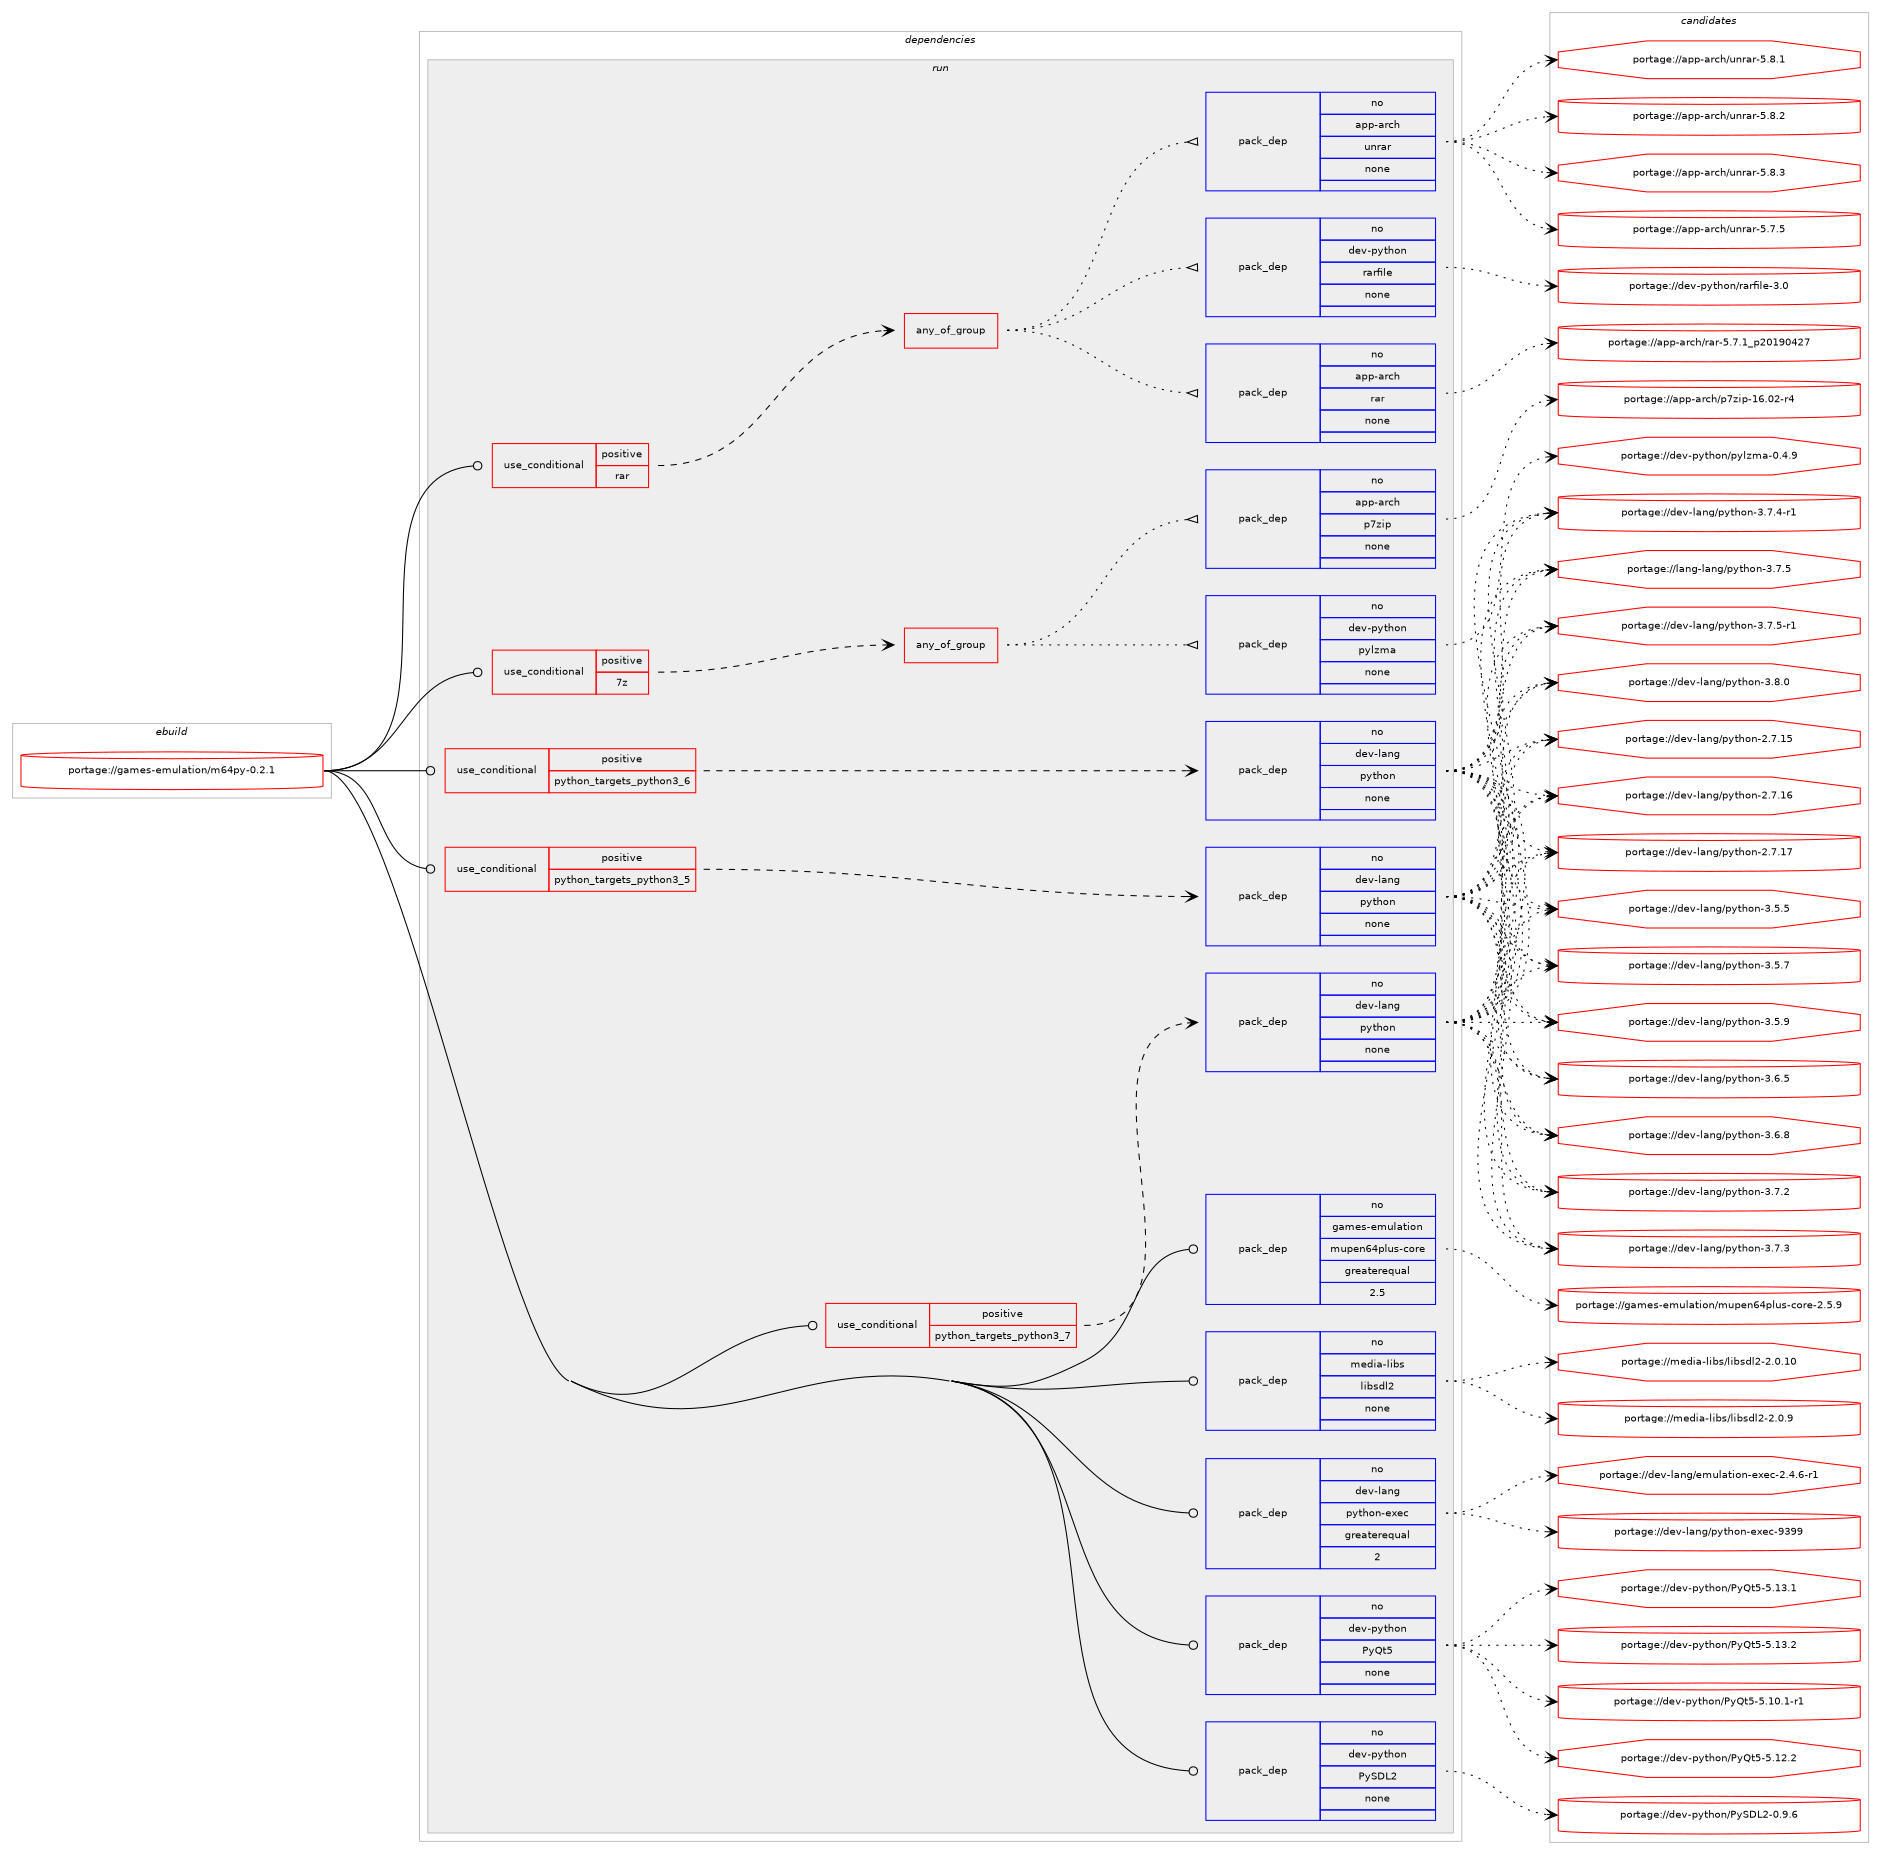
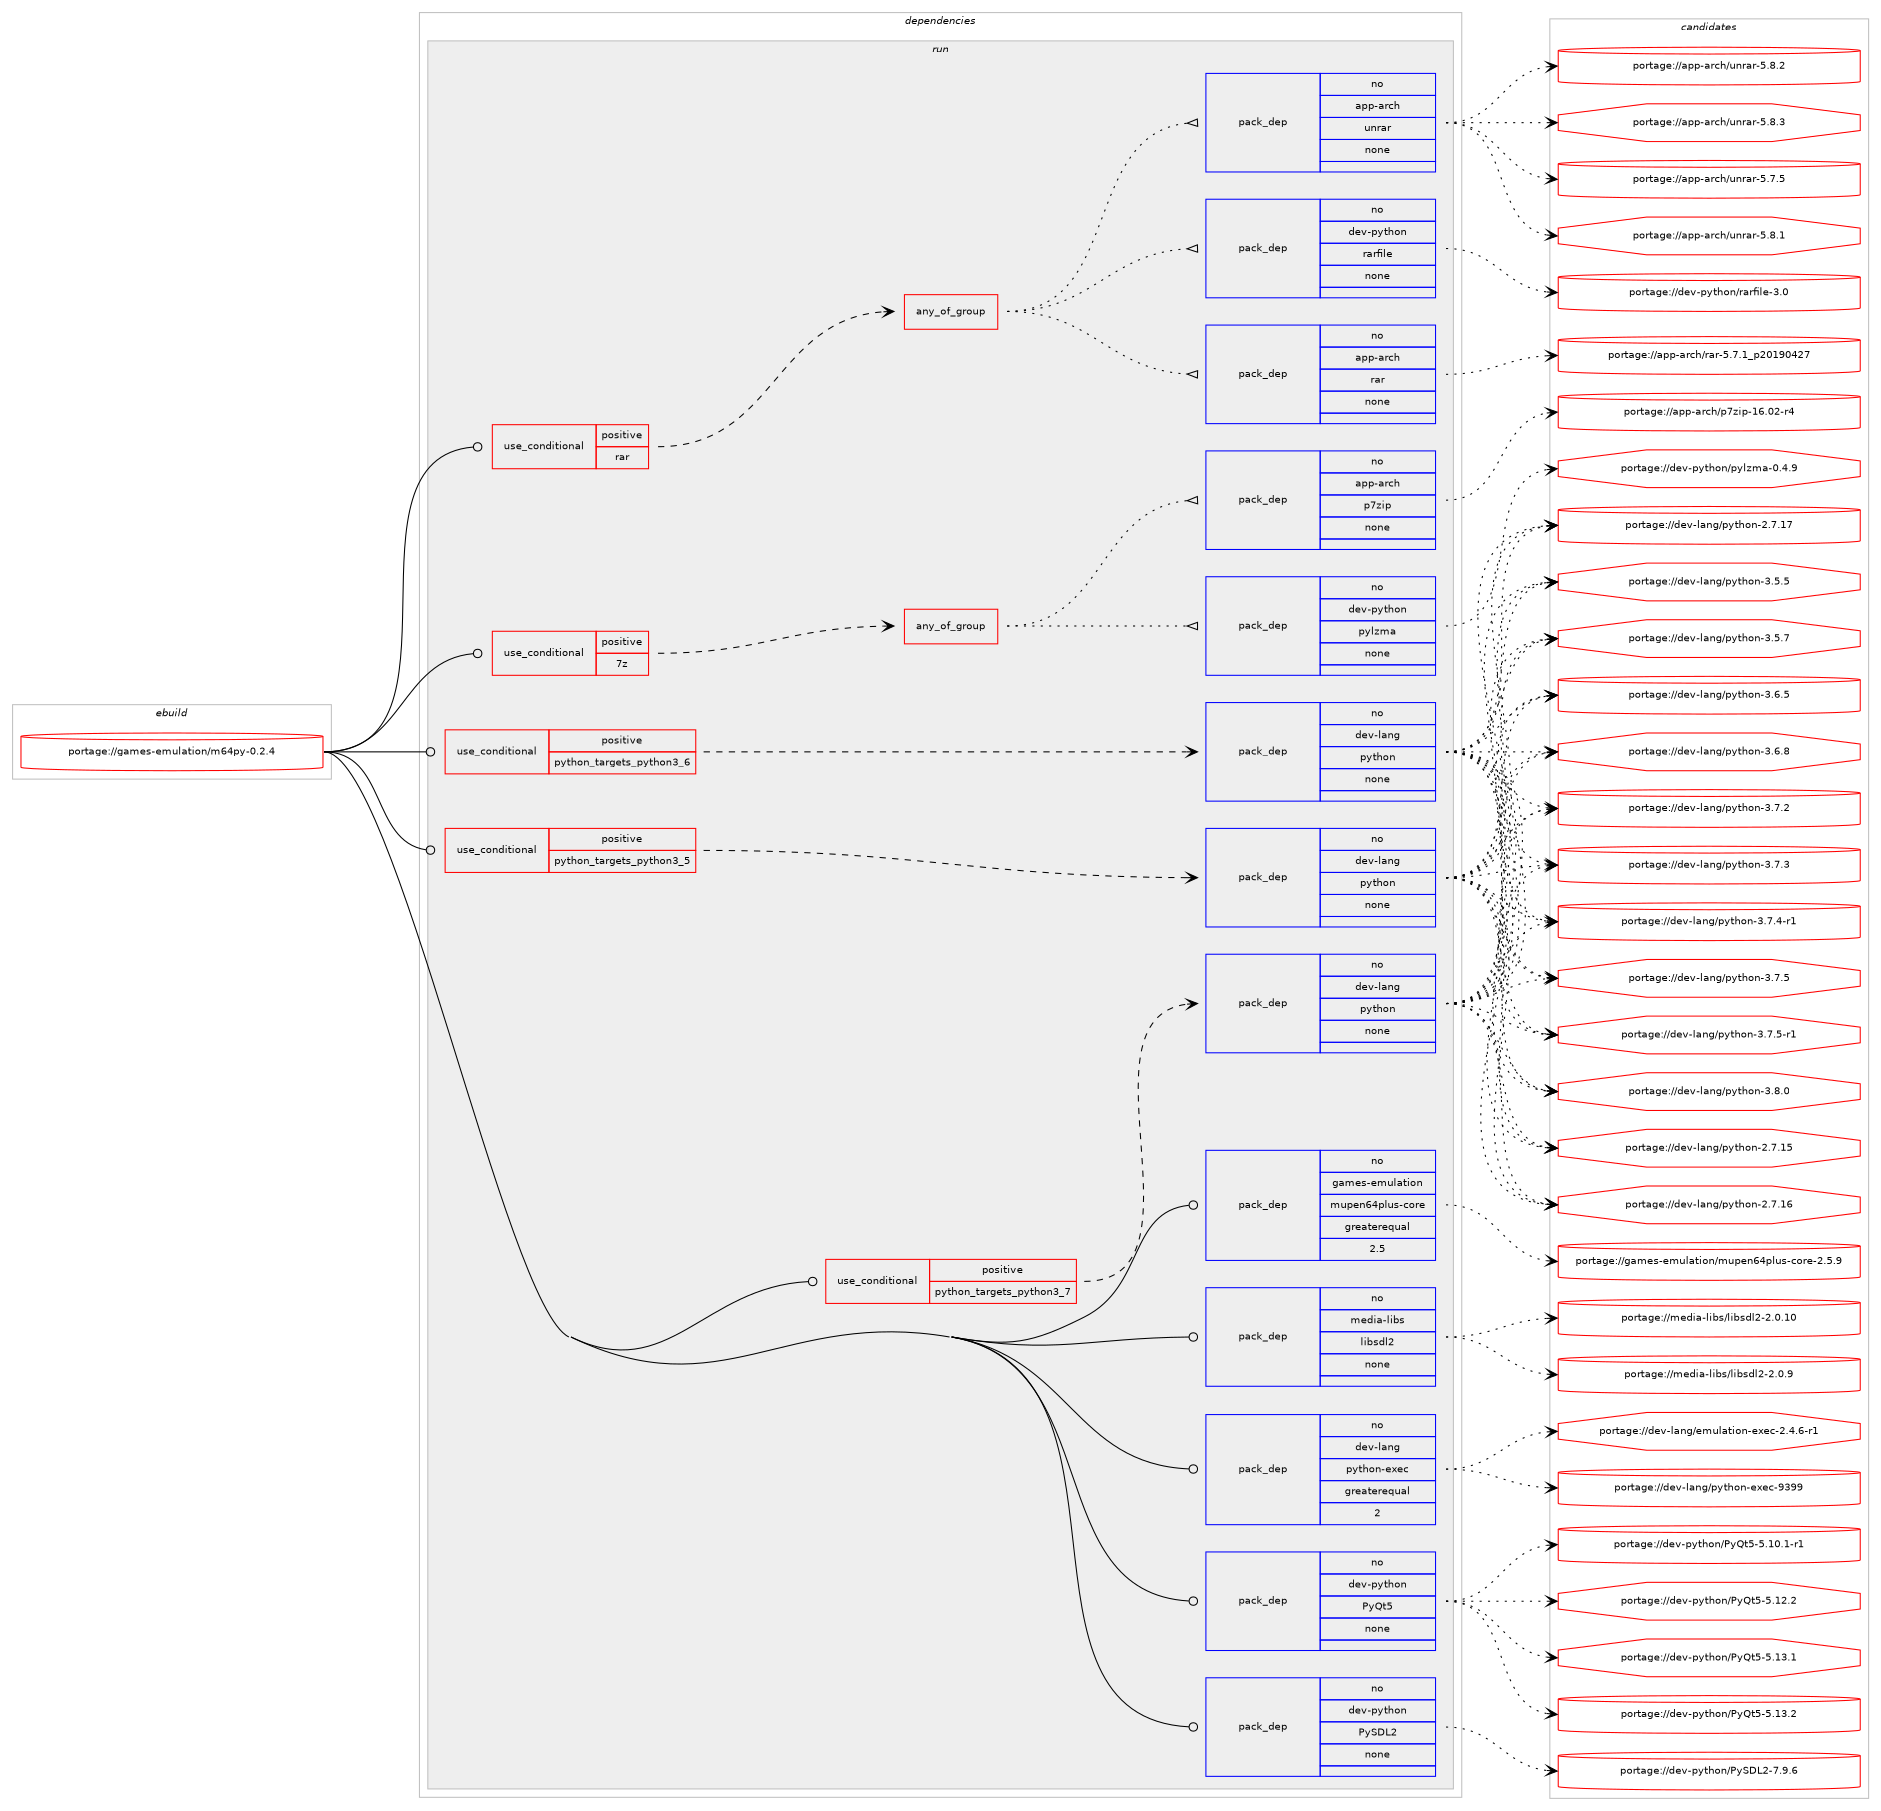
node "portage://lang-lang/python-3.7.5": label "portage://lang-lang/python-3.7.5" -> "portage://dev-lang/python-3.7.5"
node "portage://games-emulation/m64py-0.2.1": label "portage://games-emulation/m64py-0.2.1" -> "portage://games-emulation/m64py-0.2.4"
node "portage://dev-lang/python-3.5.7": shape cylinder -> octagon
node "portage://dev-lang/python-3.5.9": removed
node "portage://media-libs/libsdl2-2.0.10": shape octagon -> cylinder
node "portage://dev-python/PySDL2-0.9.6": label "portage://dev-python/PySDL2-0.9.6" -> "portage://dev-python/PySDL2-7.9.6"
